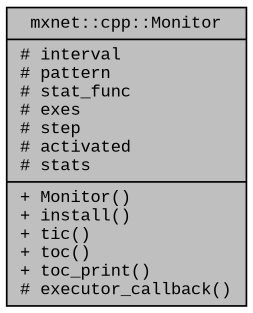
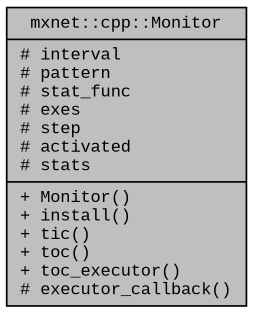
node "mxnet::cpp::Monitor": text "+ toc_print()" -> "+ toc_executor()"
